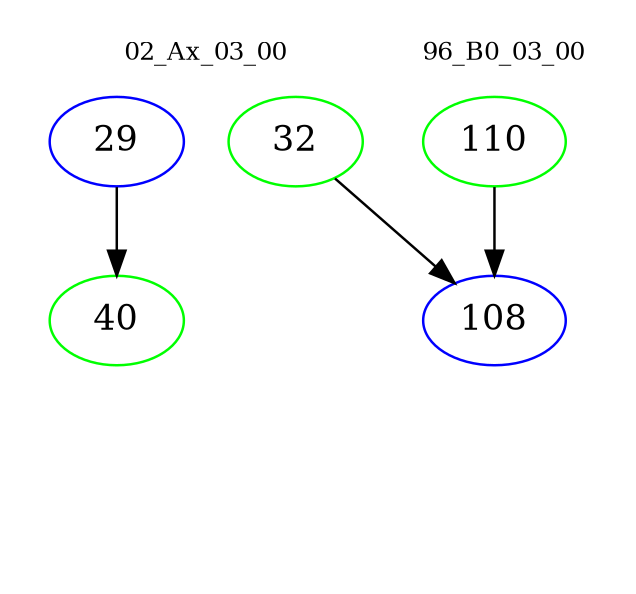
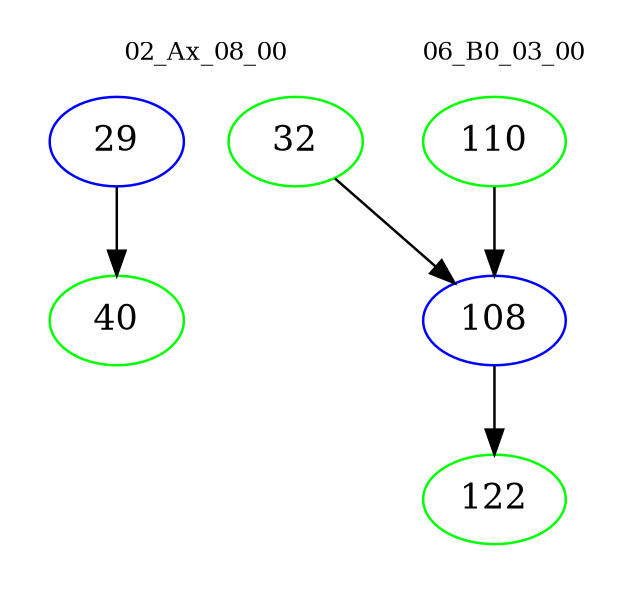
cluster "02_Ax_03_00": label "02_Ax_03_00" -> "02_Ax_08_00"
cluster "96_B0_03_00": label "96_B0_03_00" -> "06_B0_03_00"
node "122": added
